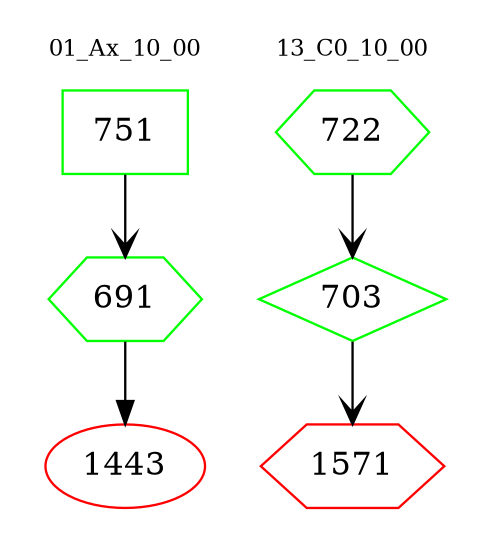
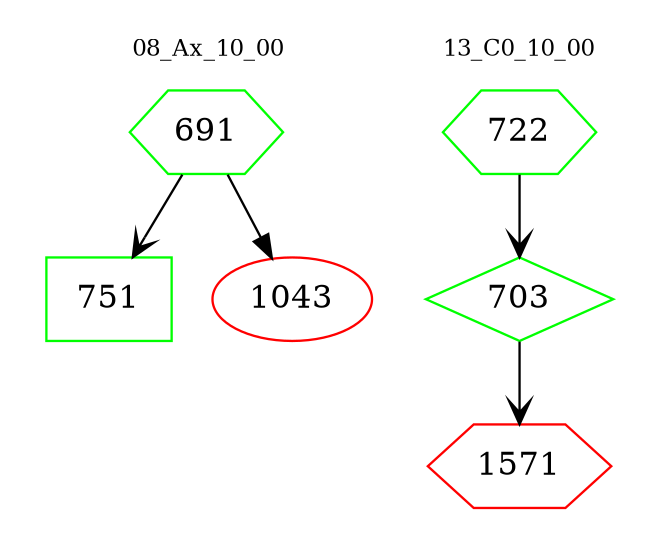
cluster "01_Ax_10_00": label "01_Ax_10_00" -> "08_Ax_10_00"
edge "751" -> "691": reversed
node "1443": label "1443" -> "1043"
